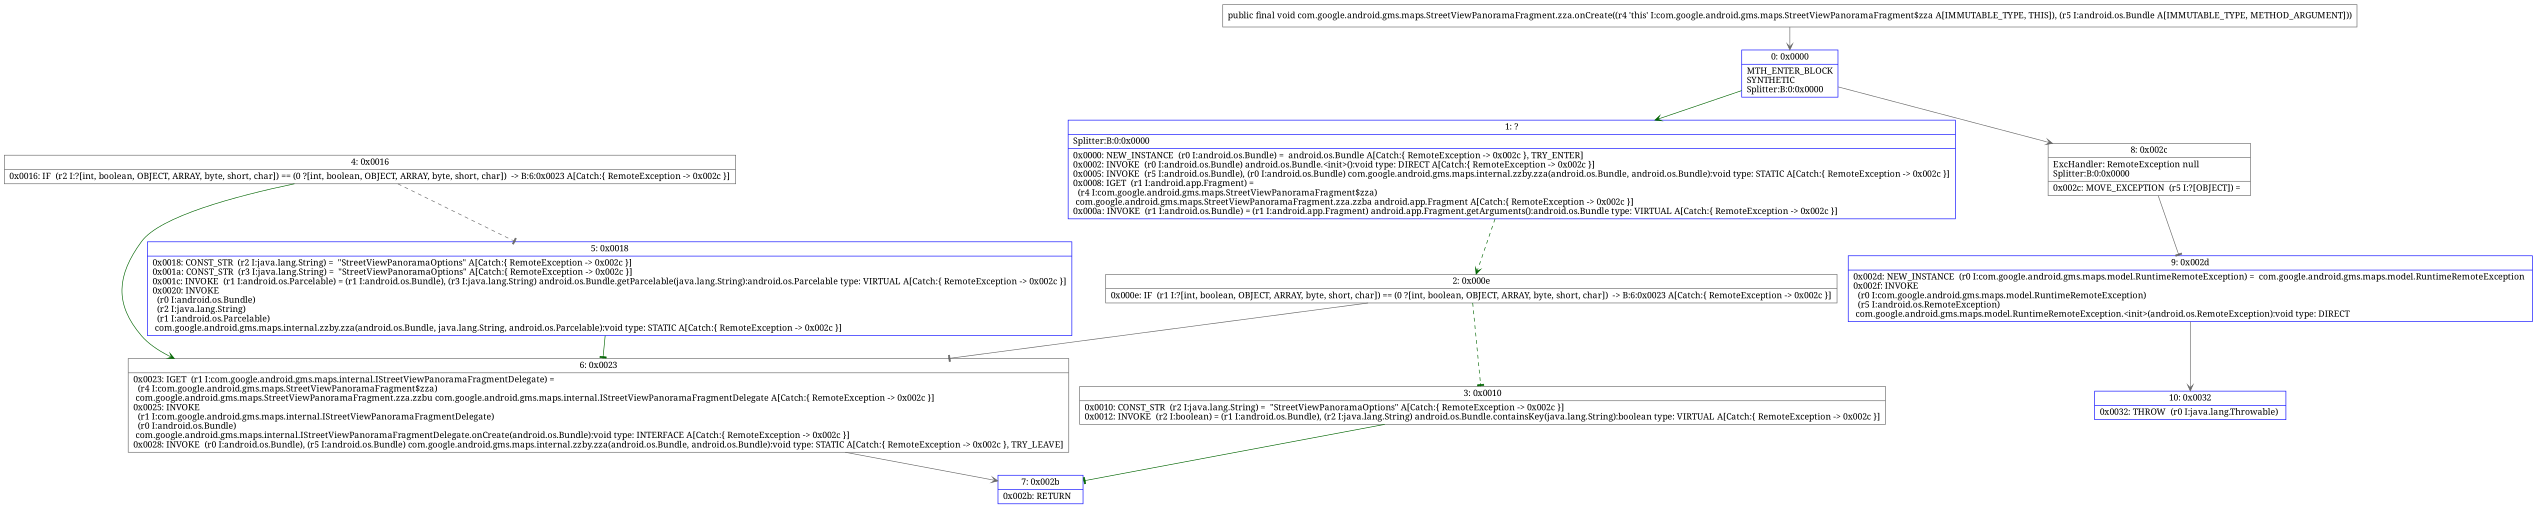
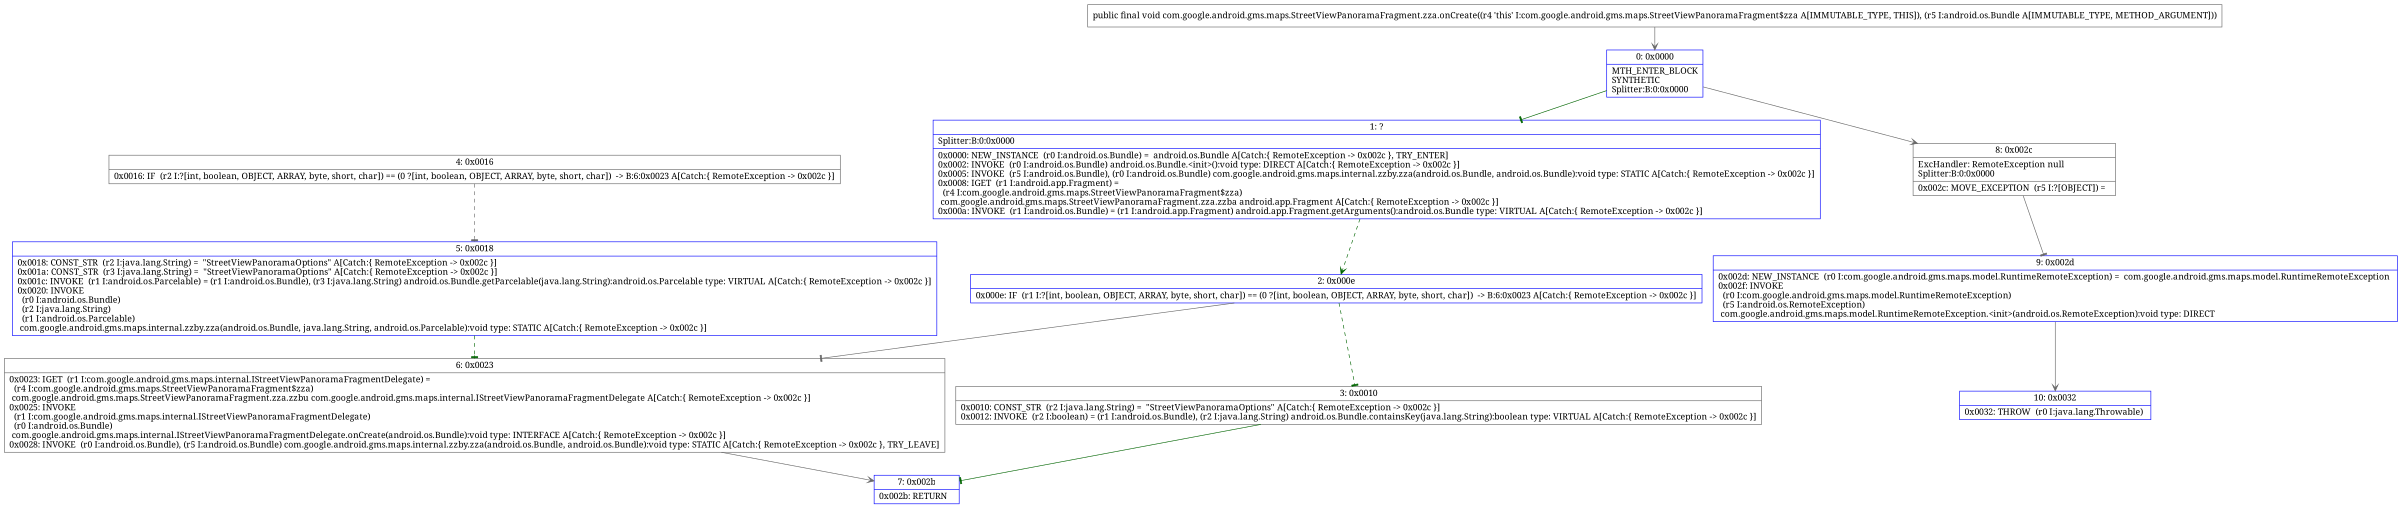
edge "0: 0x0000" -> "1: ?": arrowhead vee -> tee
edge "4: 0x0016" -> "6: 0x0023": removed
node "2: 0x000e": color gray40 -> blue
edge "5: 0x0018" -> "6: 0x0023": style solid -> dashed
